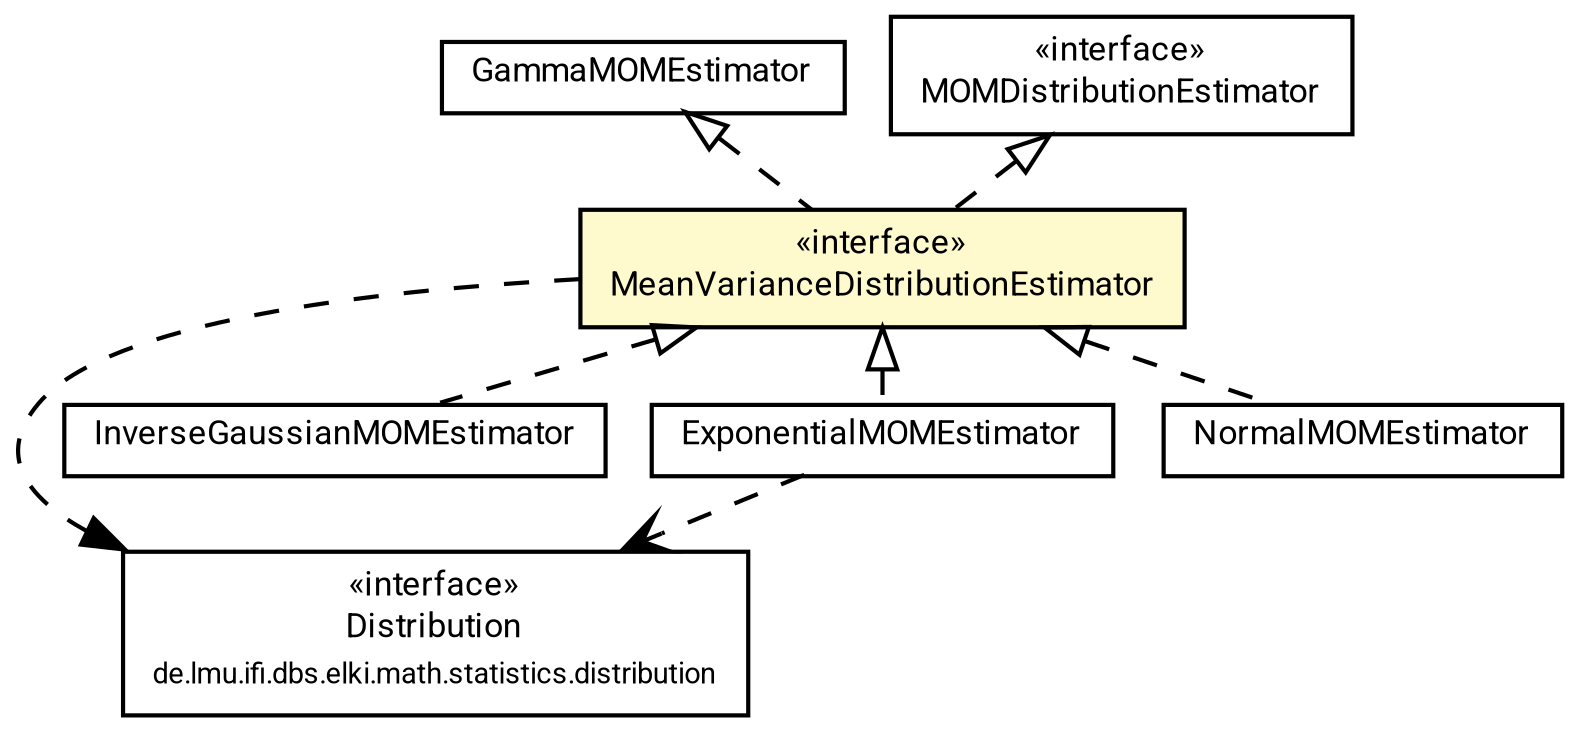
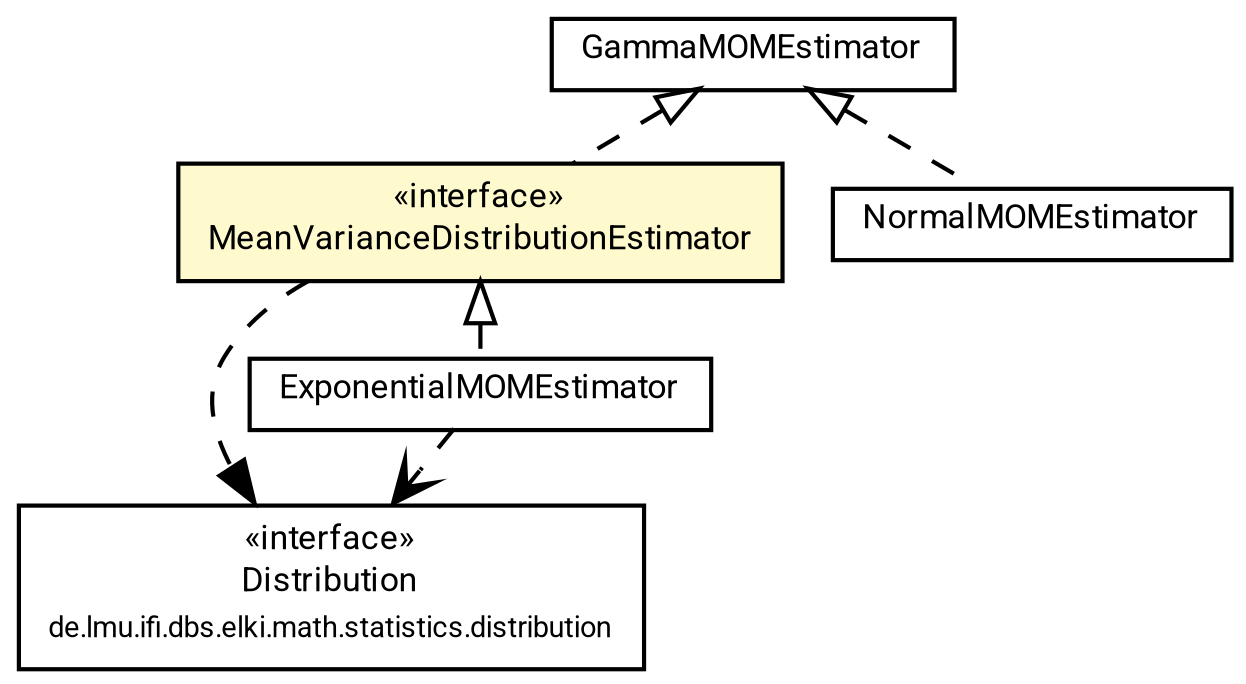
node "MOMDistributionEstimator": removed
edge "NormalMOMEstimator" -> "MeanVarianceDistributionEstimator": now "NormalMOMEstimator" -> "GammaMOMEstimator"
node "InverseGaussianMOMEstimator": removed
